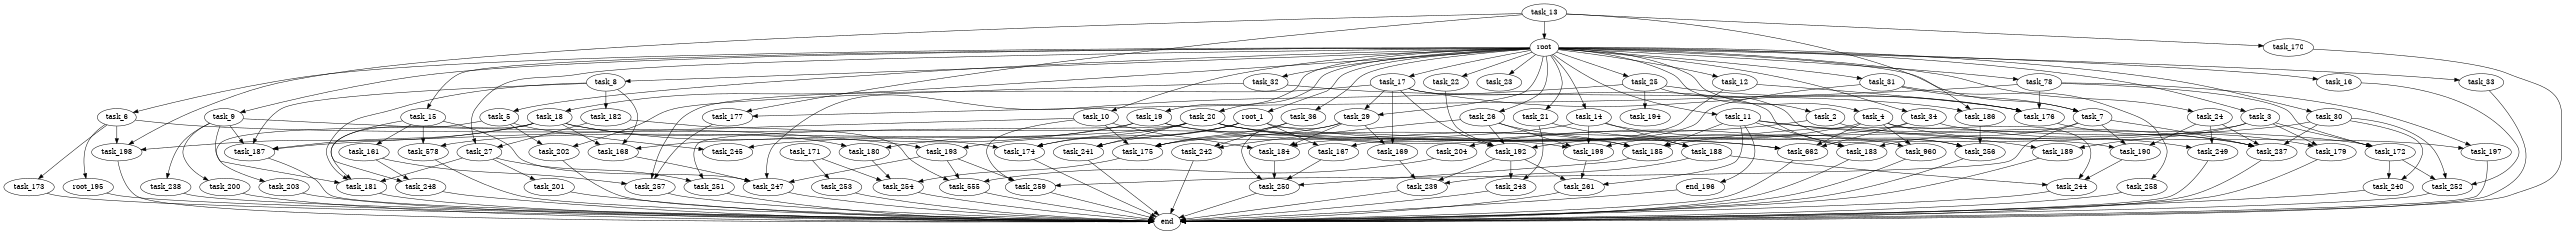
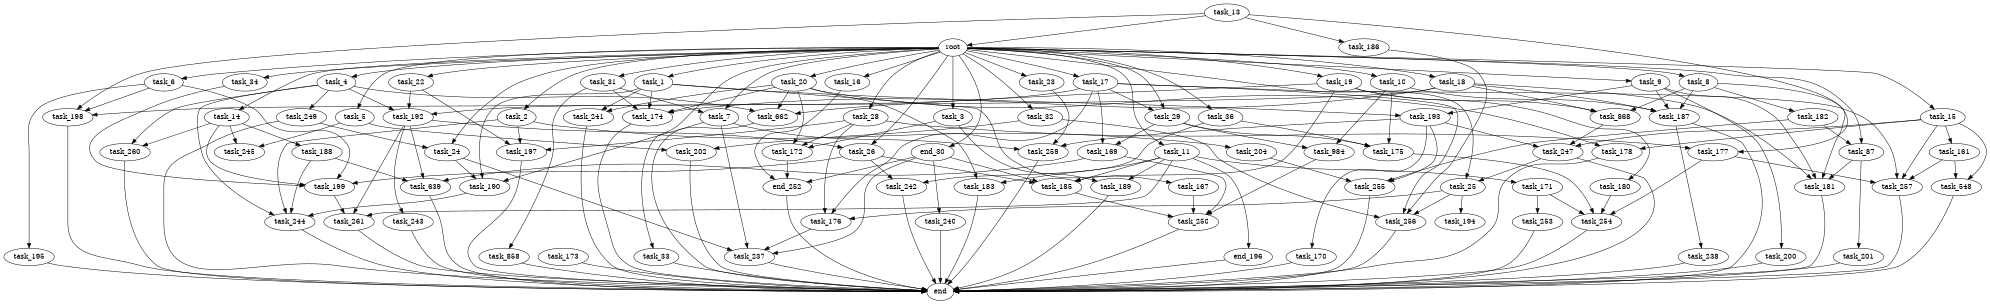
edge "task_13" -> "task_170": now "task_193" -> "task_170"
node "task_12": removed
node "task_78": label "task_78" -> "task_28"
edge "task_32" -> "task_186": now "task_32" -> "task_256"
edge "task_25" -> "task_247": reversed
edge "task_22" -> "task_197": added
node "root_1": label "root_1" -> "task_1"
node "task_21": removed
node "task_30": label "task_30" -> "end_30"
edge "task_10" -> "task_259": now "task_23" -> "task_259"
edge "task_31" -> "task_167": now "task_31" -> "task_174"
edge "task_29" -> "task_250": now "task_169" -> "task_250"
edge "task_26" -> "task_192": reversed
edge "task_11" -> "task_237": now "task_11" -> "task_171"
edge "task_24" -> "task_249": reversed
edge "task_34" -> "task_662": removed
edge "task_2" -> "task_244": added
edge "task_18" -> "task_180": removed
edge "task_7" -> "task_183": removed
edge "task_3" -> "task_175": removed
edge "task_9" -> "task_238": now "task_187" -> "task_238"
edge "task_6" -> "task_173": removed
edge "task_15" -> "task_257": added
node "task_578": label "task_578" -> "task_178"
node "task_27": label "task_27" -> "task_87"
node "task_168": label "task_168" -> "task_868"
node "task_184": label "task_184" -> "task_984"
node "task_960": label "task_960" -> "task_260"
node "task_179": removed
edge "task_172" -> "task_240": removed
node "root_195": label "root_195" -> "task_195"
node "task_203": removed
node "task_248": label "task_248" -> "task_548"
node "task_251": removed
node "task_555": label "task_555" -> "task_255"
node "task_239": label "task_239" -> "task_639"
edge "task_177" -> "task_254": added
node "task_258": label "task_258" -> "task_858"
node "task_252": label "task_252" -> "end_252"
